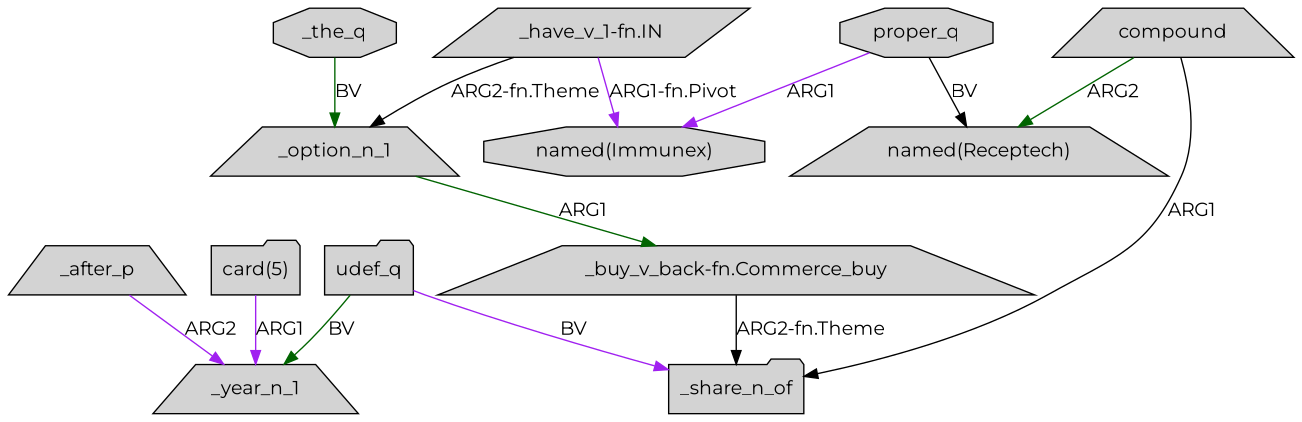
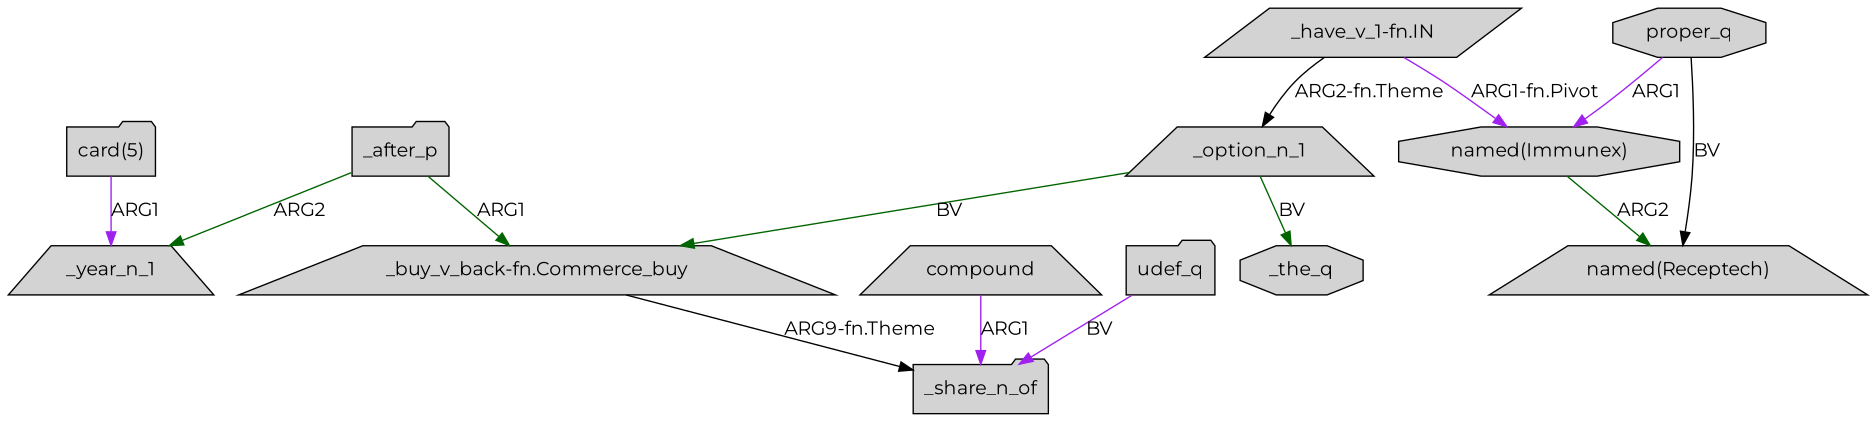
edge "_the_q" -> "_option_n_1": reversed
edge "compound" -> "named(Receptech)": now "named(Immunex)" -> "named(Receptech)"
edge "_after_p" -> "_buy_v_back-fn.Commerce_buy": added, label "ARG1"
edge "_option_n_1" -> "_buy_v_back-fn.Commerce_buy": label "ARG1" -> "BV"
node "_after_p": shape trapezium -> folder
edge "compound" -> "_share_n_of": color black -> purple
edge "_after_p" -> "_year_n_1": color purple -> darkgreen
edge "udef_q" -> "_year_n_1": removed, label "BV"
edge "_buy_v_back-fn.Commerce_buy" -> "_share_n_of": label "ARG2-fn.Theme" -> "ARG9-fn.Theme"
